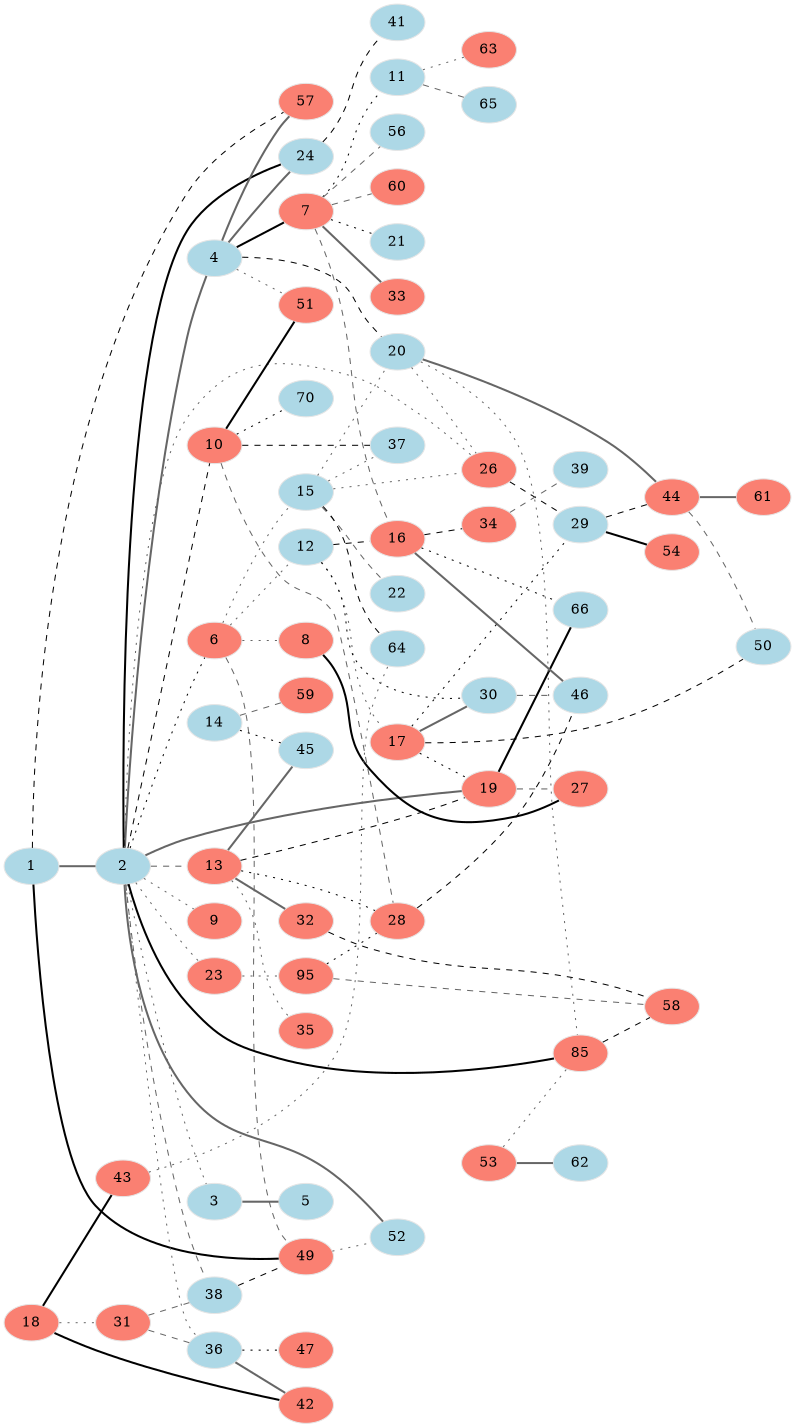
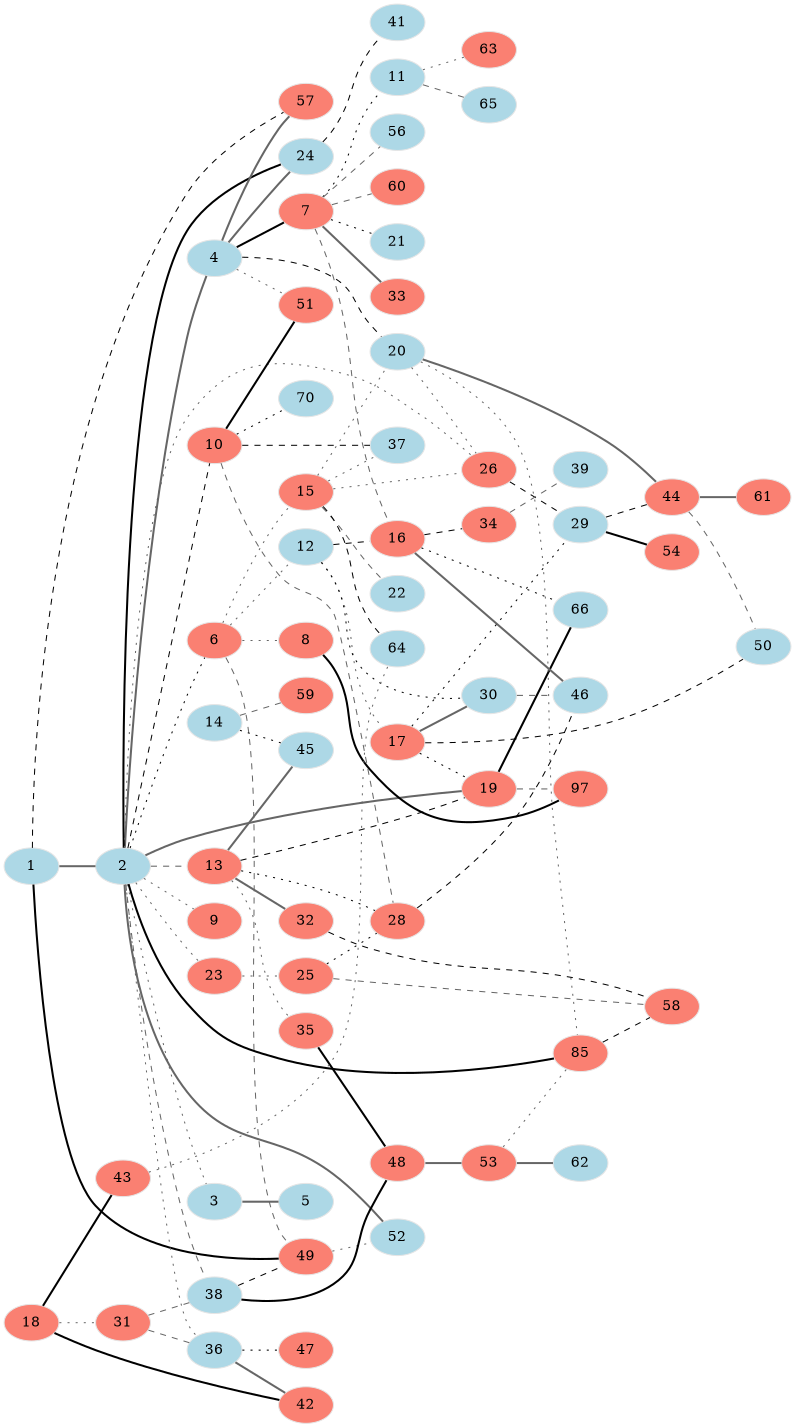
node "15": fillcolor lightblue -> salmon
node "27": label "27" -> "97"
node "95": label "95" -> "25"
node "48": added
